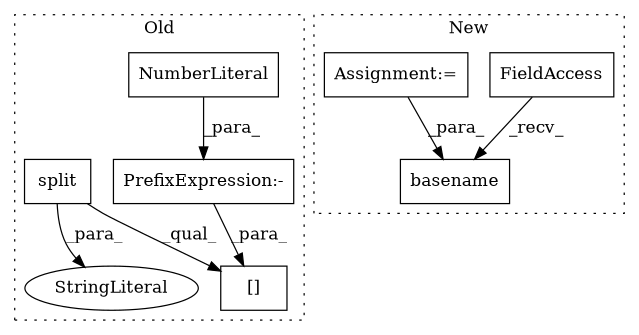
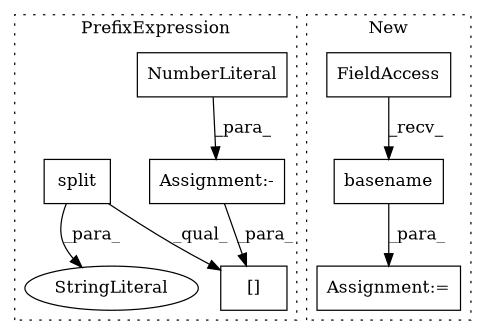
cluster "Old": label "Old" -> "PrefixExpression"
edge "Assignment:=" -> "basename": reversed
node "PrefixExpression:-": label "PrefixExpression:-" -> "Assignment:-"
